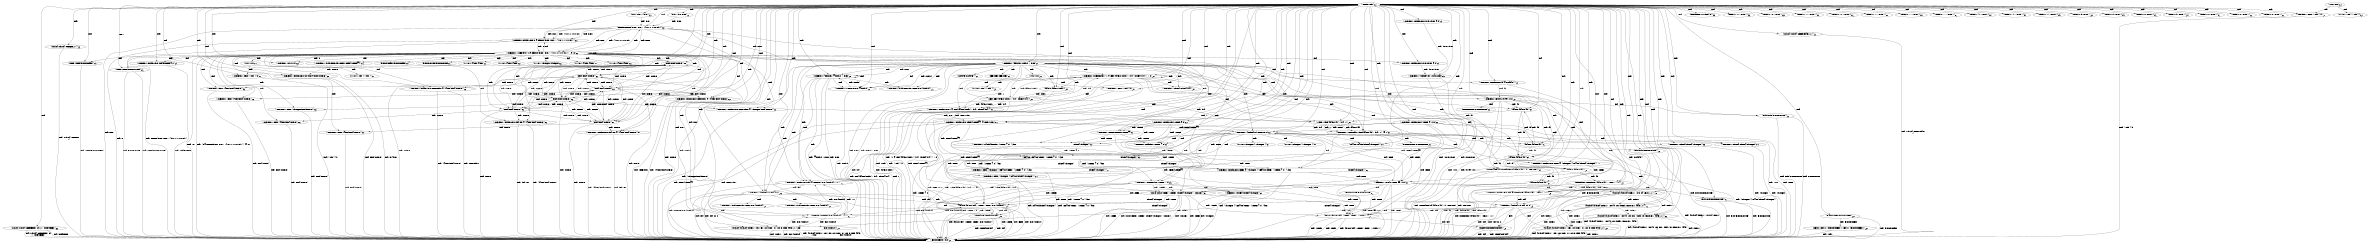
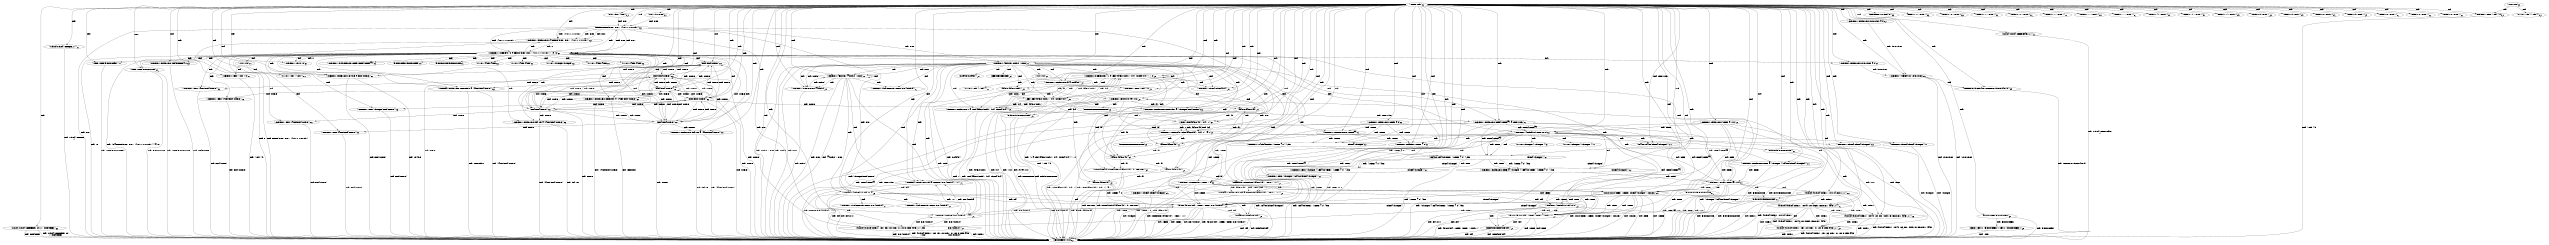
edge "(METHOD,main)" -> "(malloc,malloc(sizeof(uint16_t)))": label "DDG: " -> "DDG: pageNumber"
node "(TIFFSetWarningHandler,TIFFSetWarningHandler(0))": added
